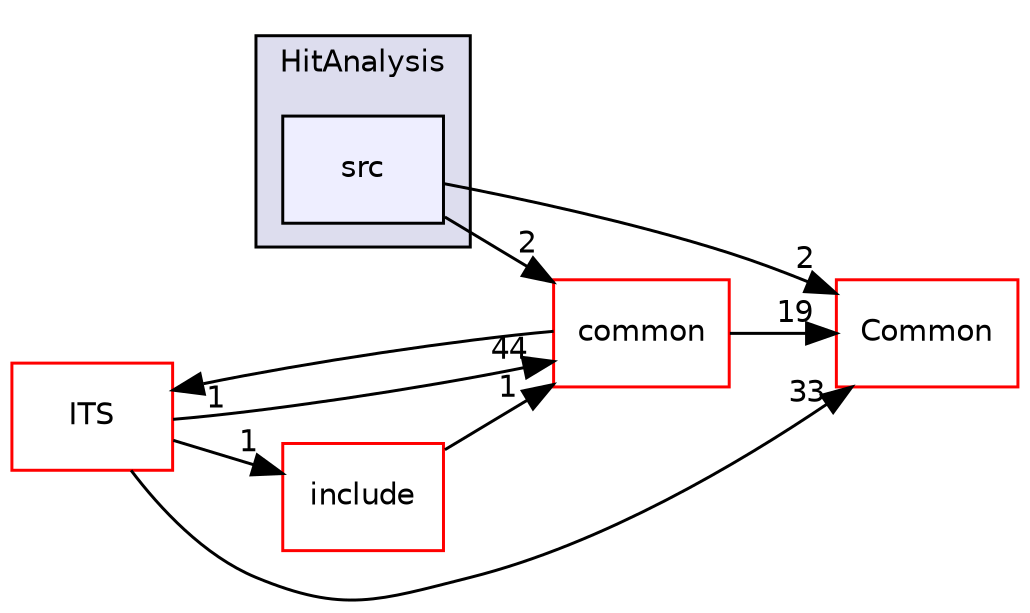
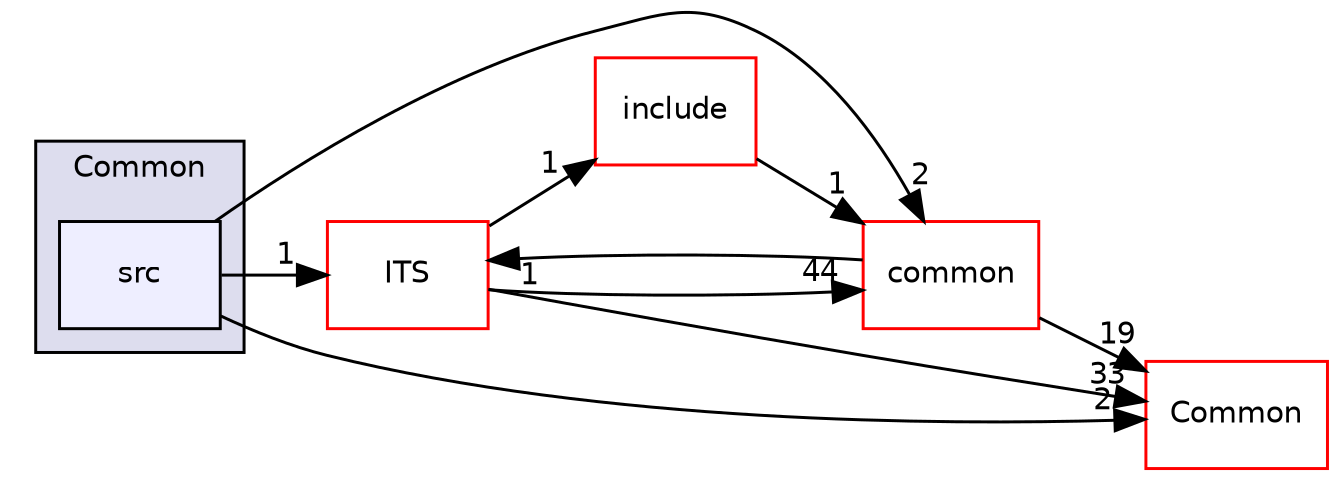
cluster "HitAnalysis": label "HitAnalysis" -> "Common"
edge "src" -> "ITS": added
